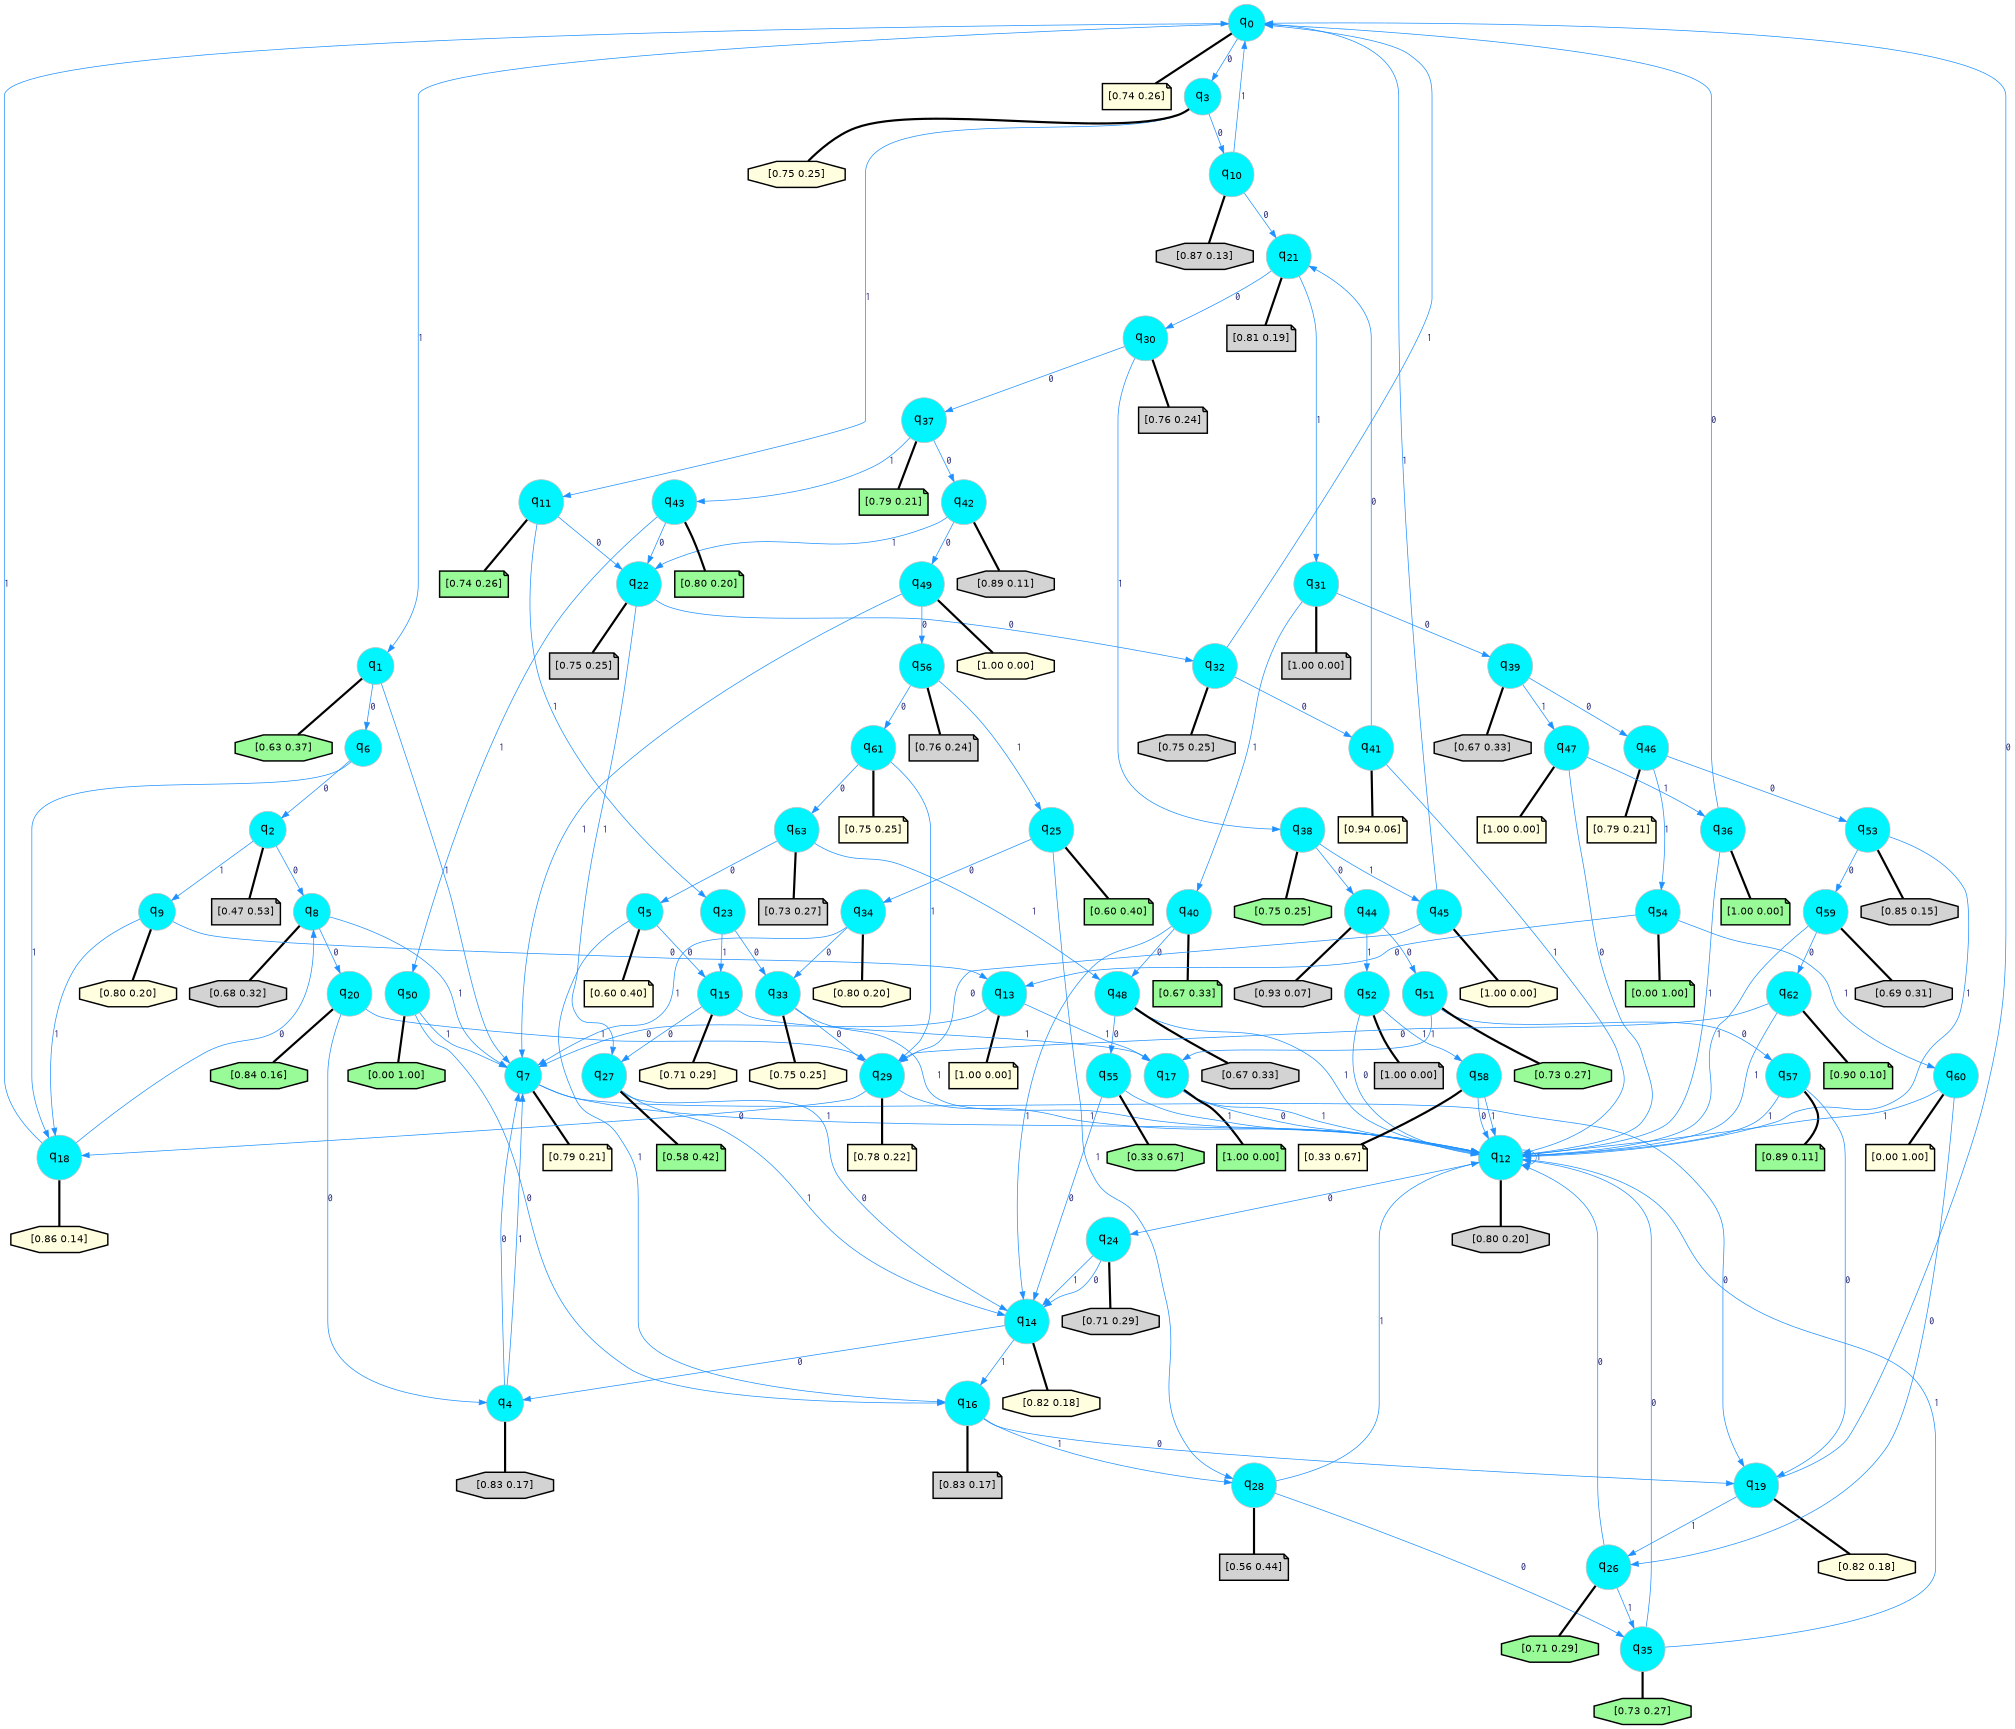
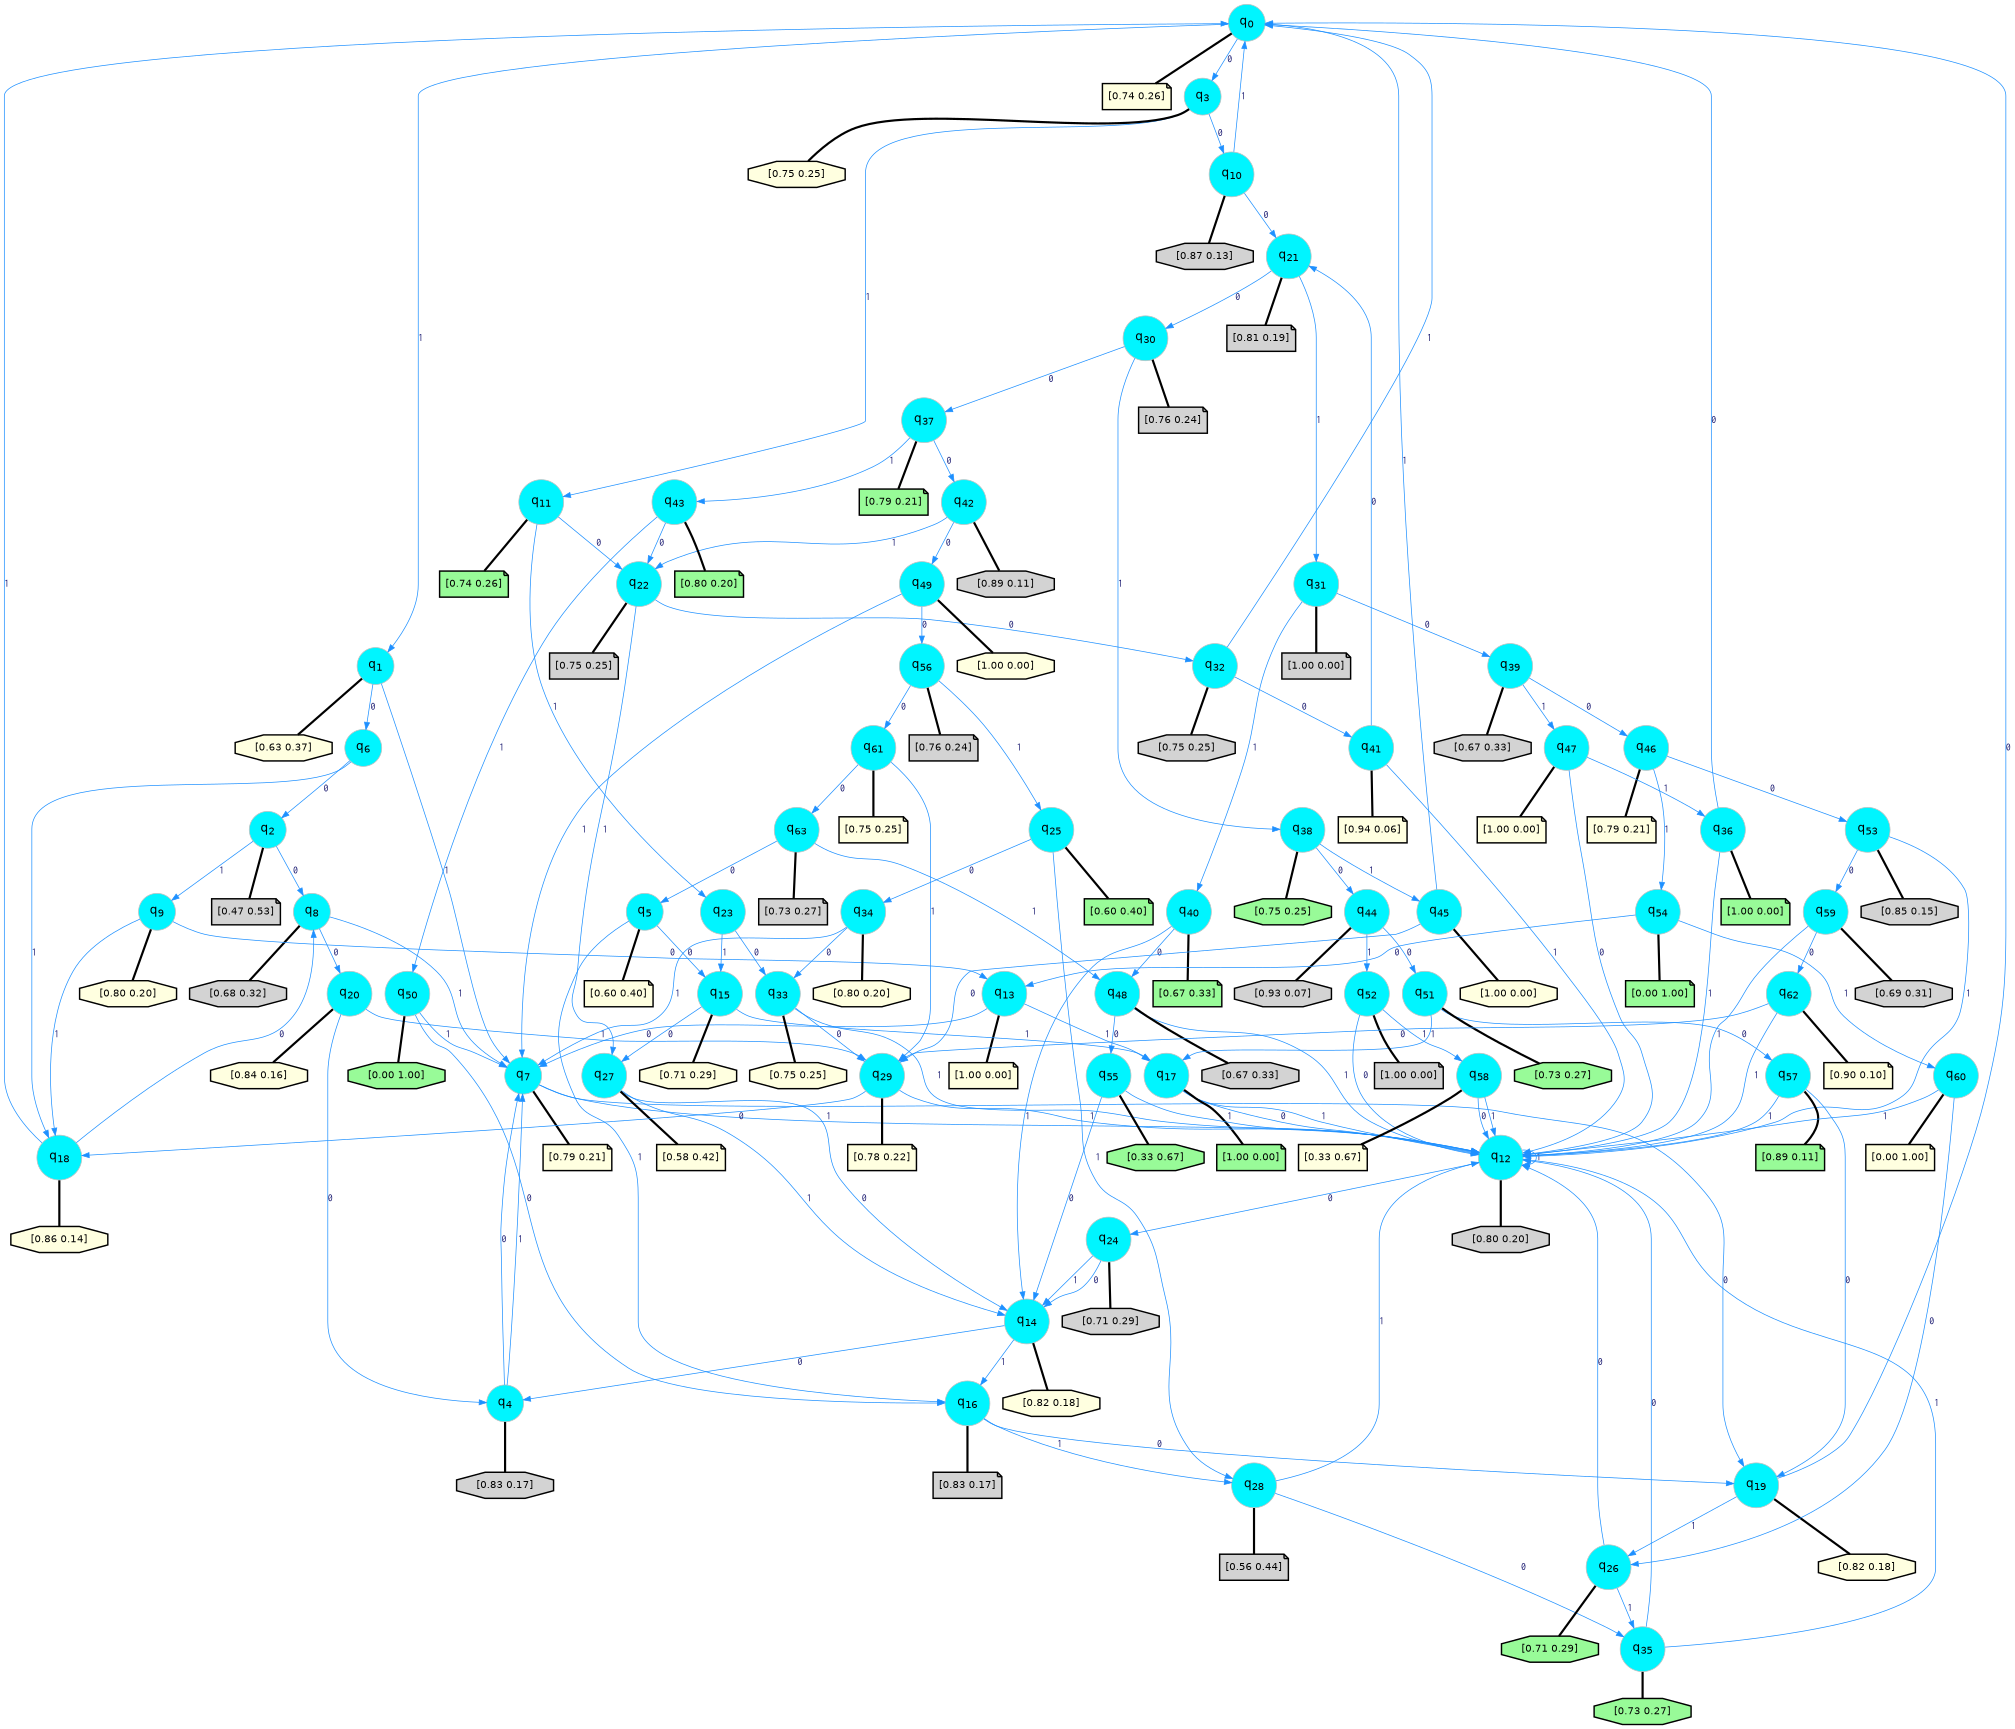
node "[0.63 0.37]": fillcolor palegreen -> lightyellow
node "[0.84 0.16]": fillcolor palegreen -> lightyellow
node "[0.90 0.10]": fillcolor palegreen -> lightyellow
node "[0.58 0.42]": fillcolor palegreen -> lightyellow
